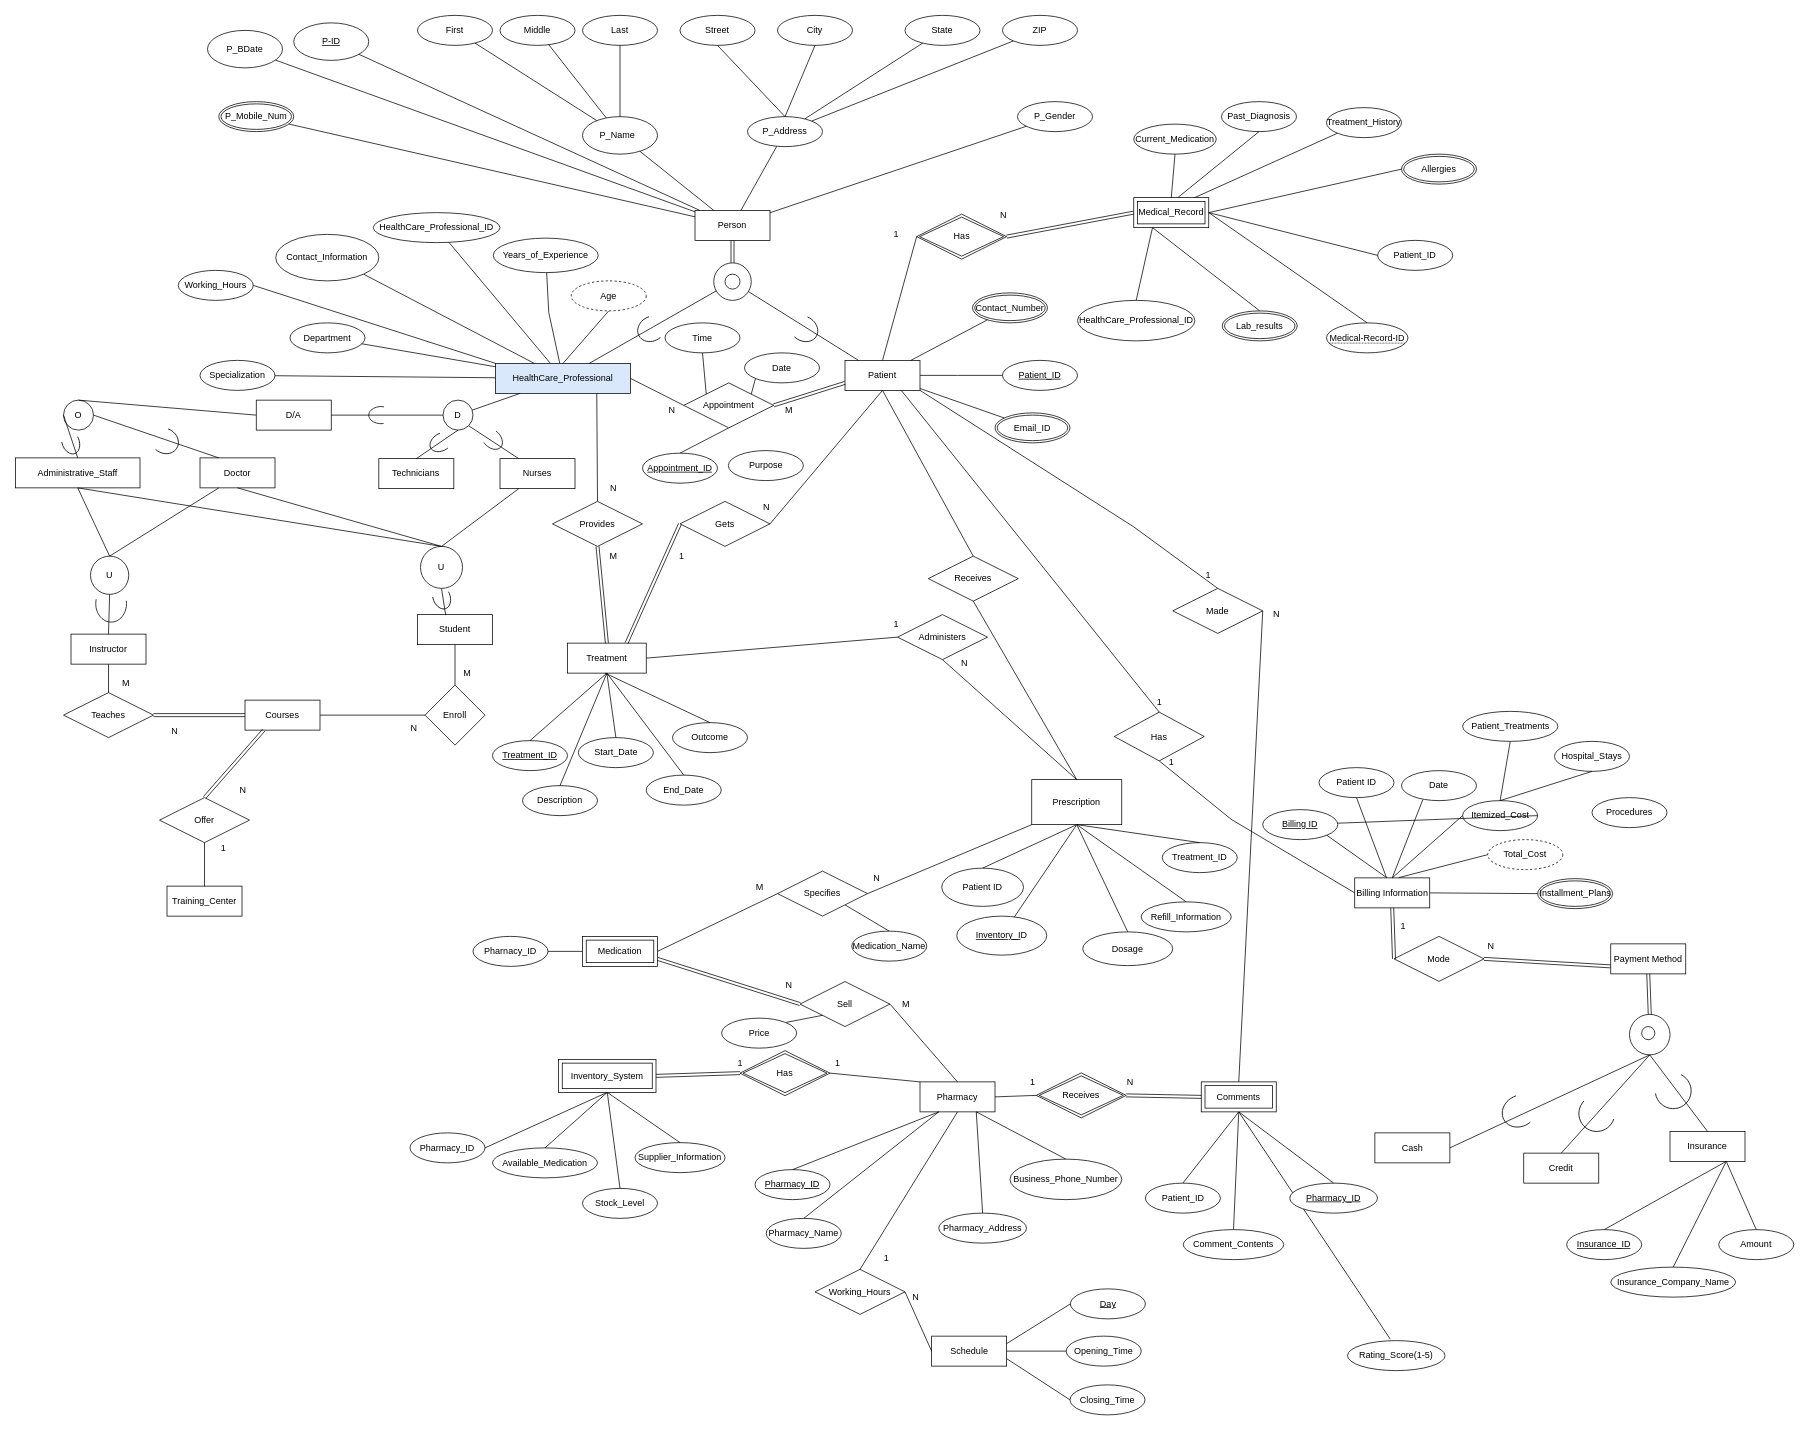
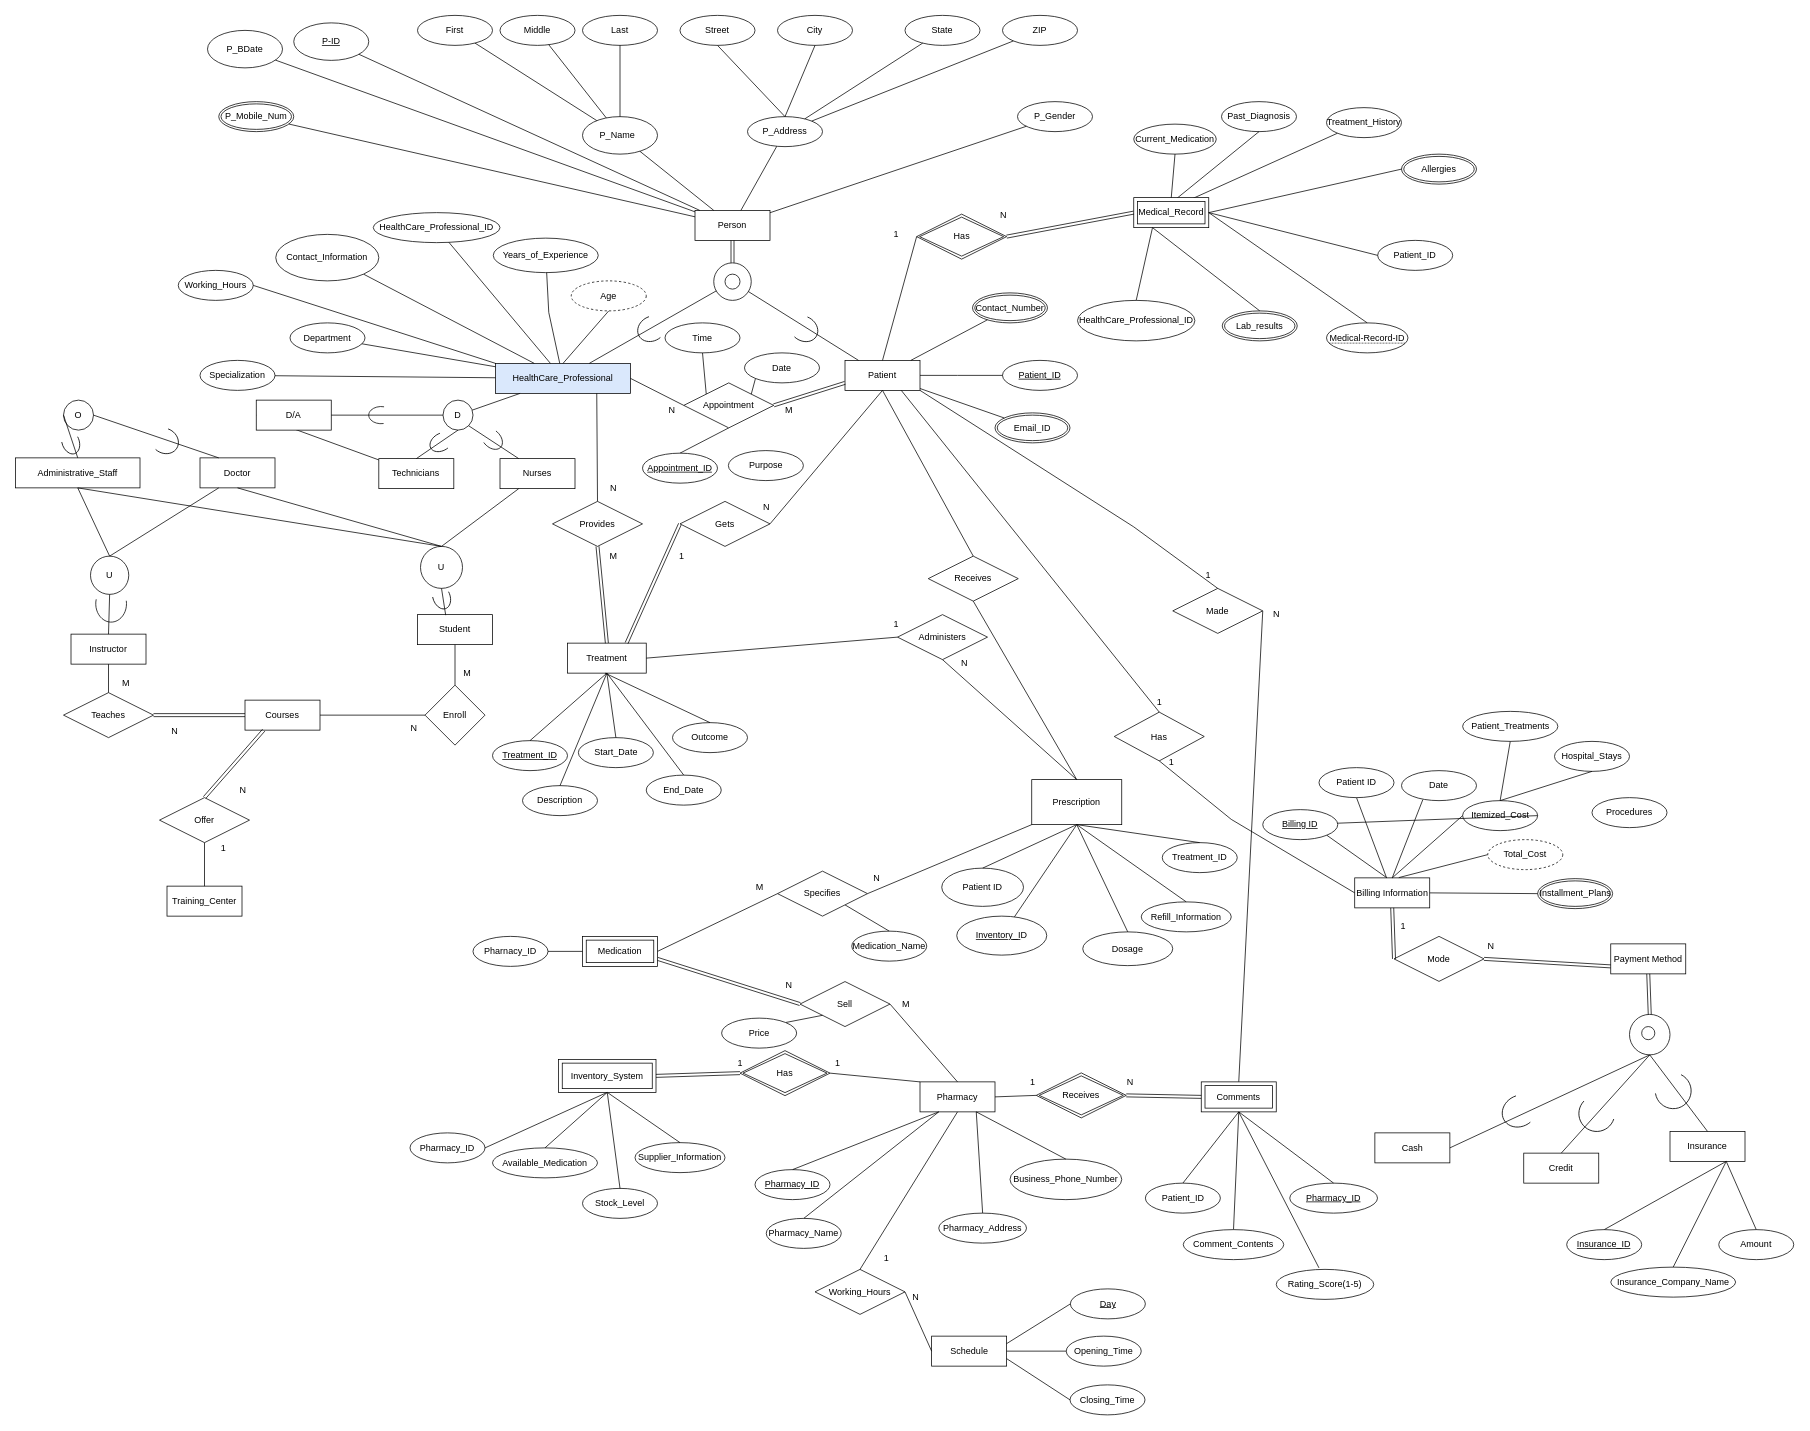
edge "O" -- "D/A": now "Technicians" -- "D/A"
node "Rating_Score(1-5)": moved (1396, 1356) -> (1325, 1284)
